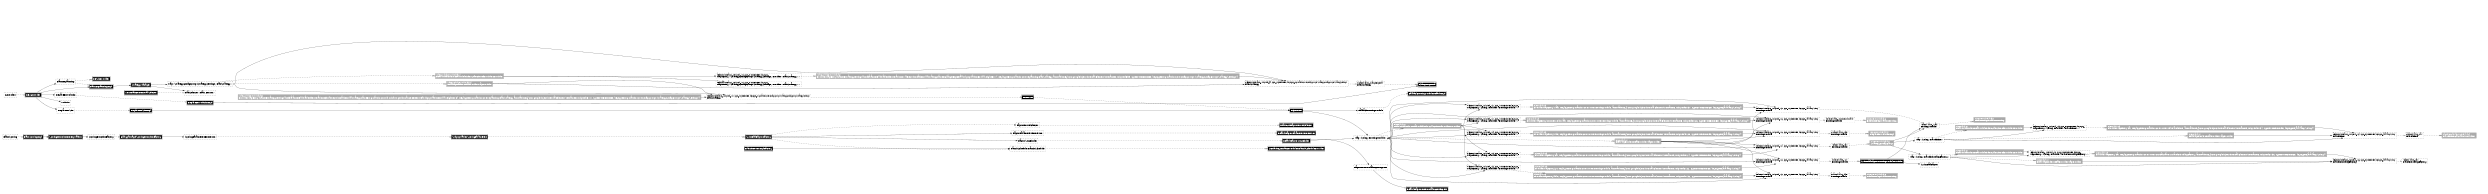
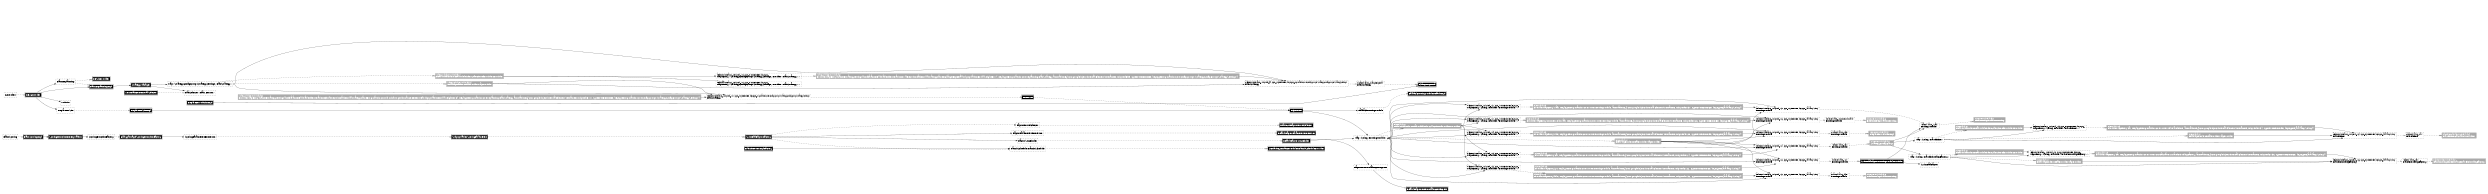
node "PrepareForMobsim": removed
node "TravelDisutilityModule.java:37": added
